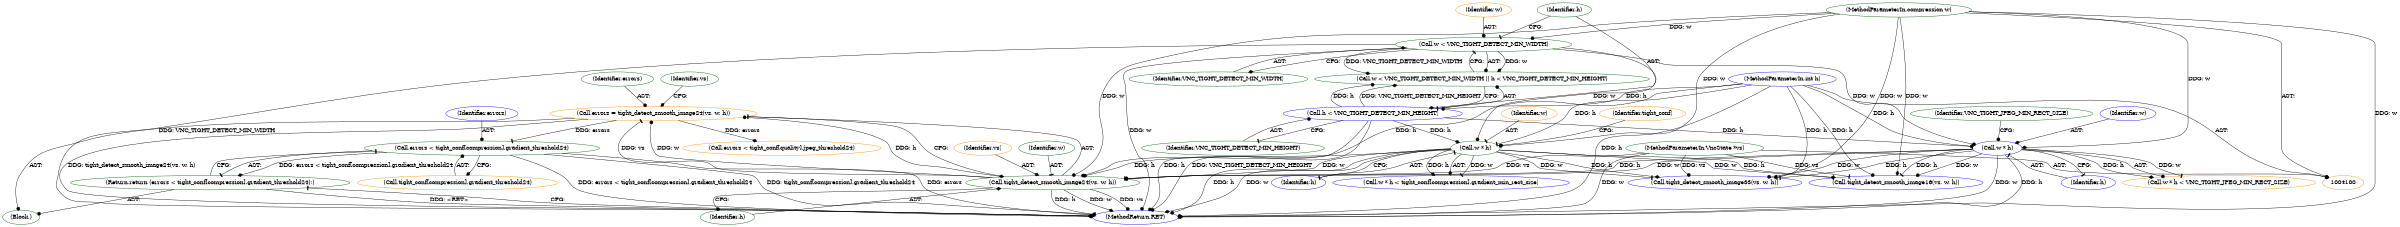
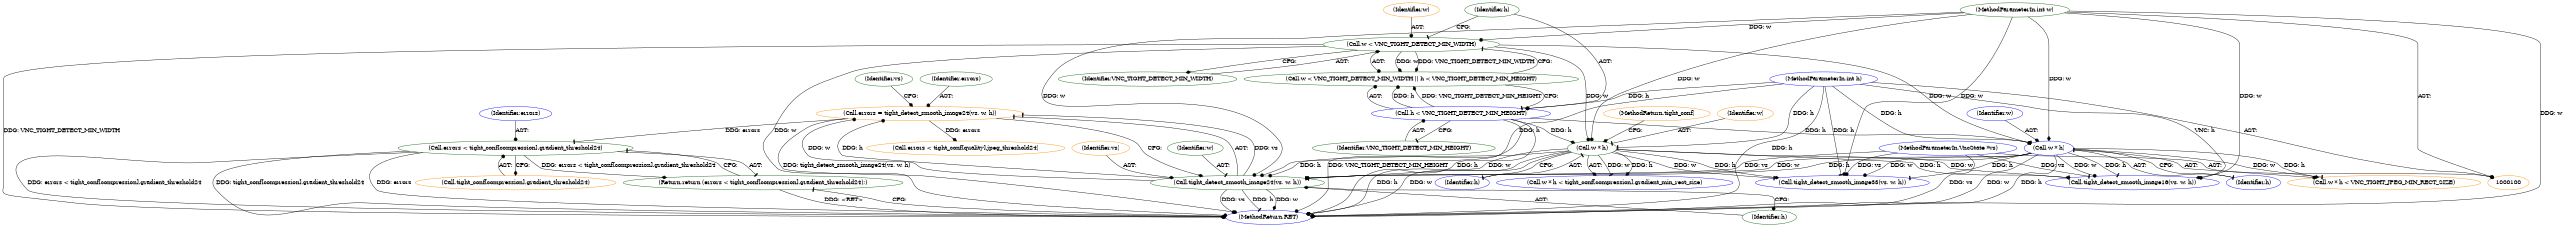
node "(MethodParameterIn,compression w)": label "(MethodParameterIn,compression w)" -> "(MethodParameterIn,int w)"
node "(Identifier,tight_conf)": label "(Identifier,tight_conf)" -> "(MethodReturn,tight_conf)"
node "(Identifier,VNC_TIGHT_JPEG_MIN_RECT_SIZE)": removed
edge "(MethodParameterIn,int h)" -> "(Call,tight_detect_smooth_image16(vs, w, h))": label "DDG: h" -> "VNC: h"
node "(MethodParameterIn,VncState *vs)": color darkgreen -> blue
edge "(MethodParameterIn,VncState *vs)" -> "(MethodReturn,RET)": label "DDG: w" -> "DDG: vs"
node "1004100": label "1004100" -> "1000100"
node "(Block,)": removed
